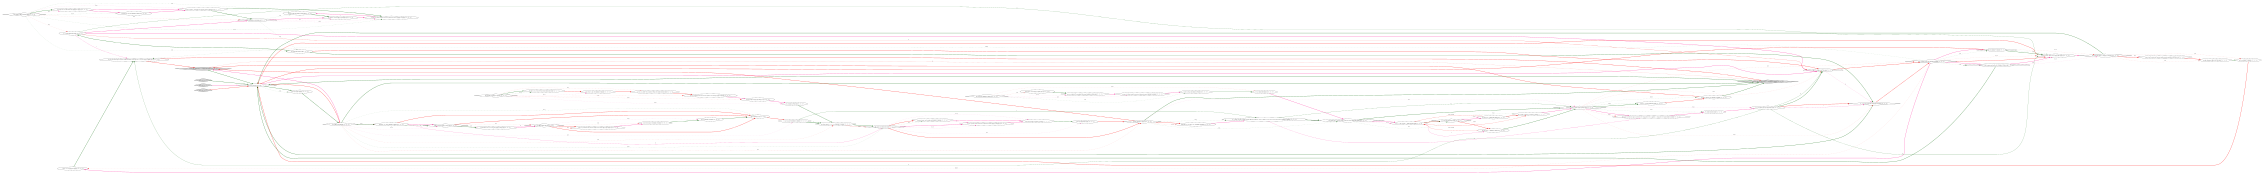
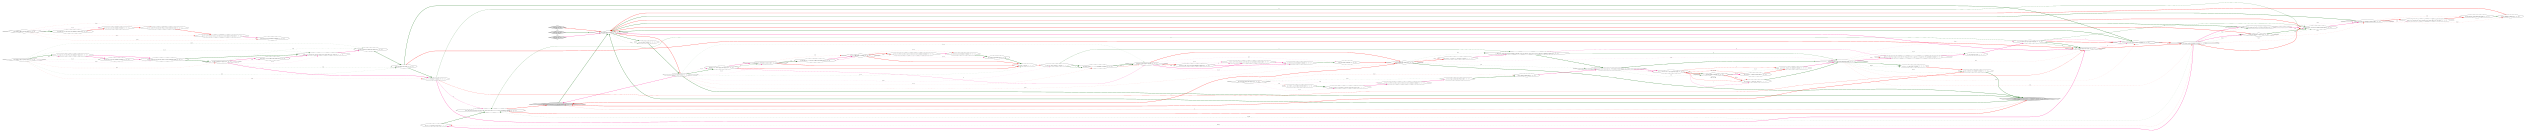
edge "worker.dispose()@@@72@@@['1', '1', '1']" -> "upstream.cancel()@@@70@@@['0', '0', '1']": now "worker.dispose()@@@72@@@['1', '1', '1']" -> "return@@@73@@@['1', '1', '1']"
edge "vr = null@@@75@@@['0', '0', '1']" -> "!veryEnd@@@69@@@['0', '0', '1']": reversed
node "return@@@29@@@['1', '1', '1']": removed
